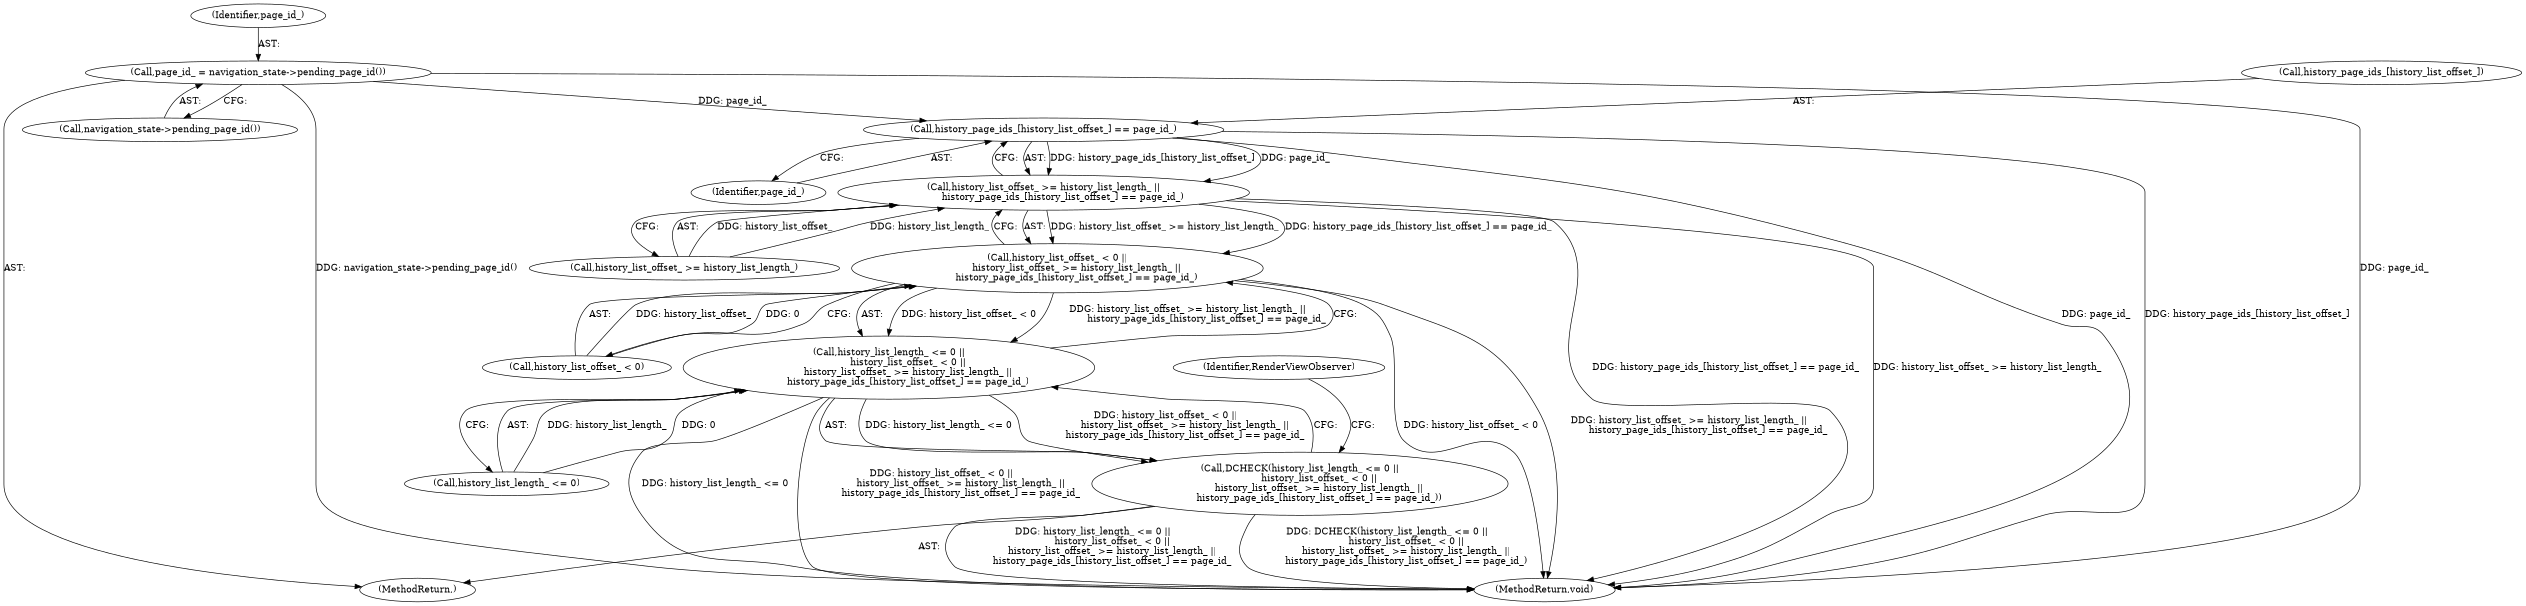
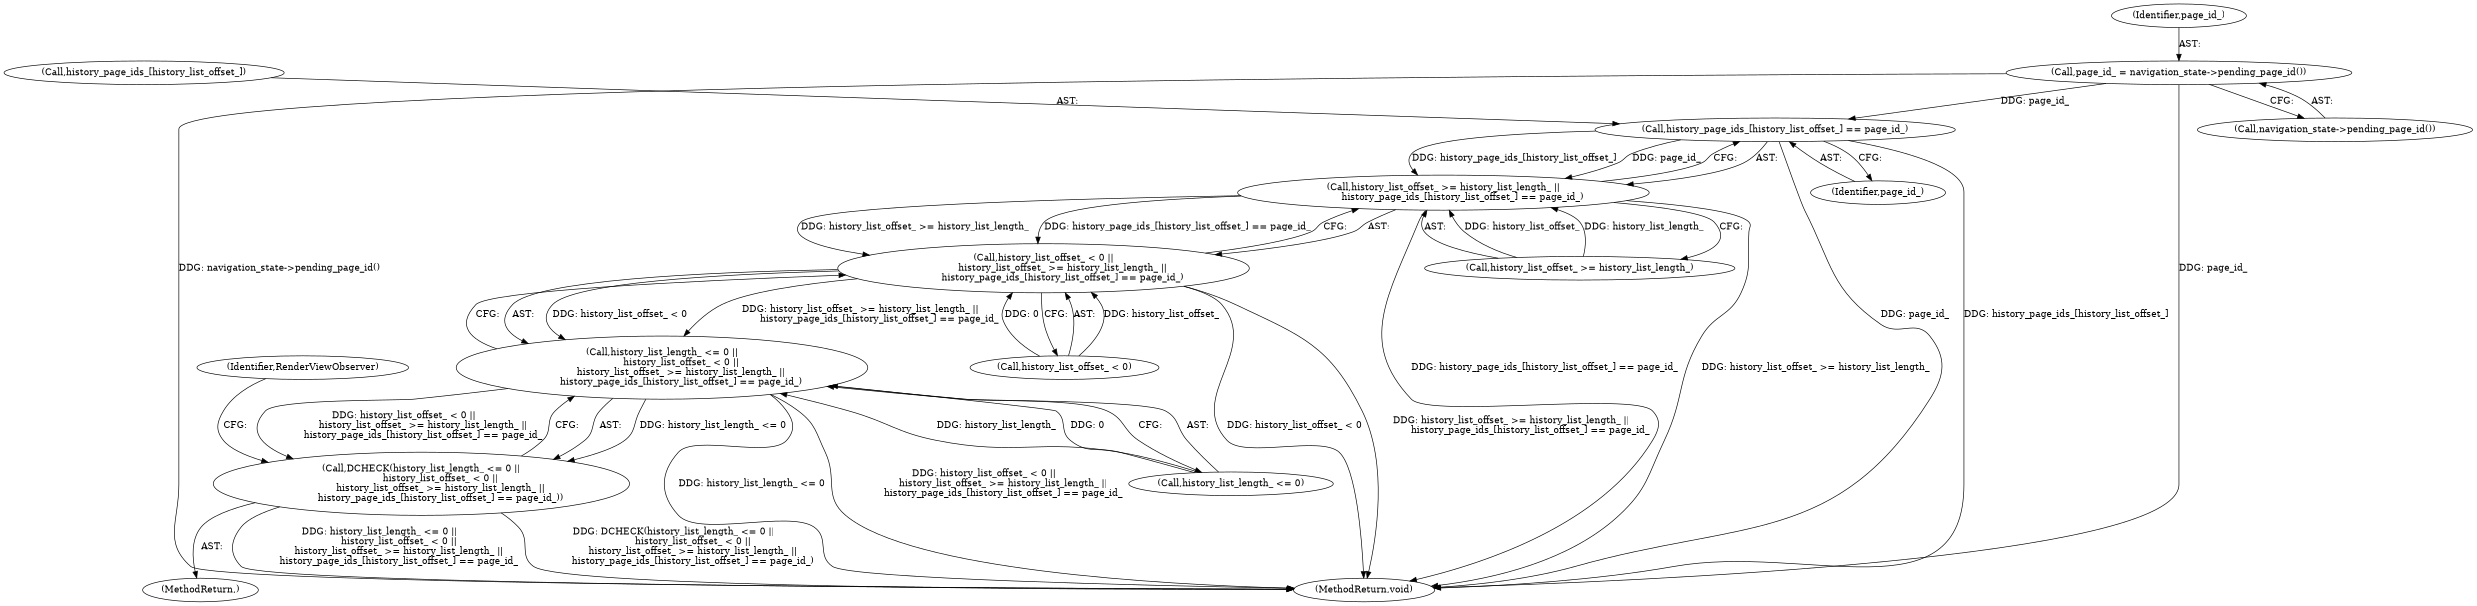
edge "(Call,page_id_ = navigation_state->pending_page_id())" -> "(MethodReturn,)": removed, label "AST:"
